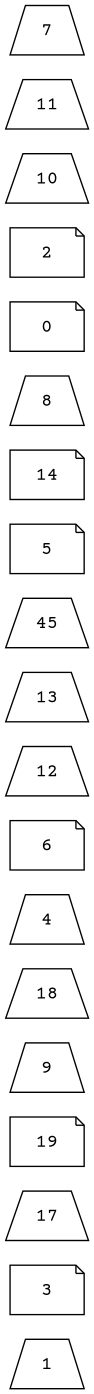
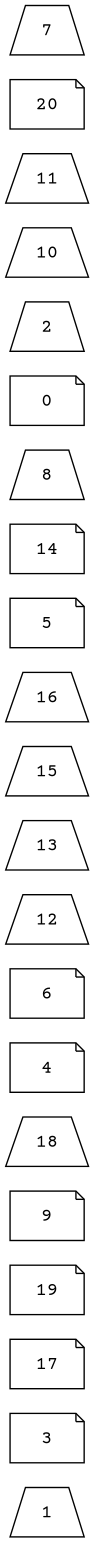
node "20": added
node "2": shape note -> trapezium
node "45": label "45" -> "15"
node "16": added
node "4": shape trapezium -> note
node "9": shape trapezium -> note
node "17": shape trapezium -> note
